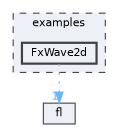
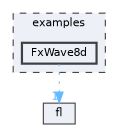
node "FxWave2d": label "FxWave2d" -> "FxWave8d"
